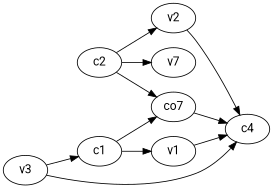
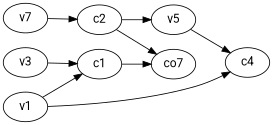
node "v2": label "v2" -> "v5"
edge "c2" -> "v7": reversed
edge "co7" -> "c4": removed
edge "c1" -> "v1": reversed
edge "v3" -> "c4": removed
